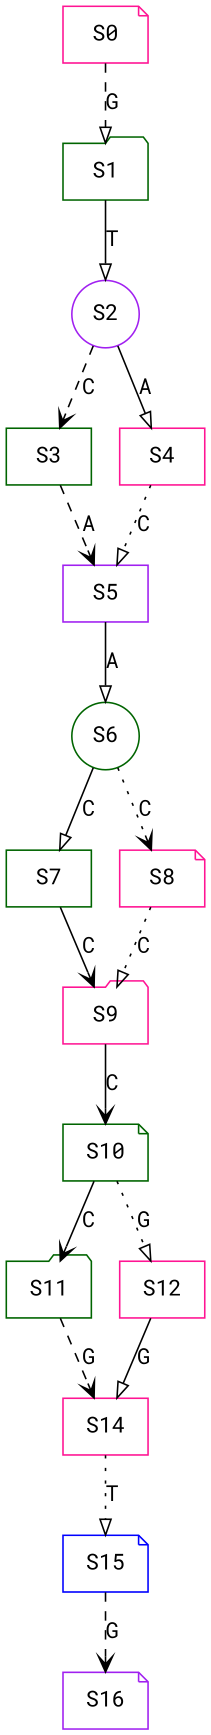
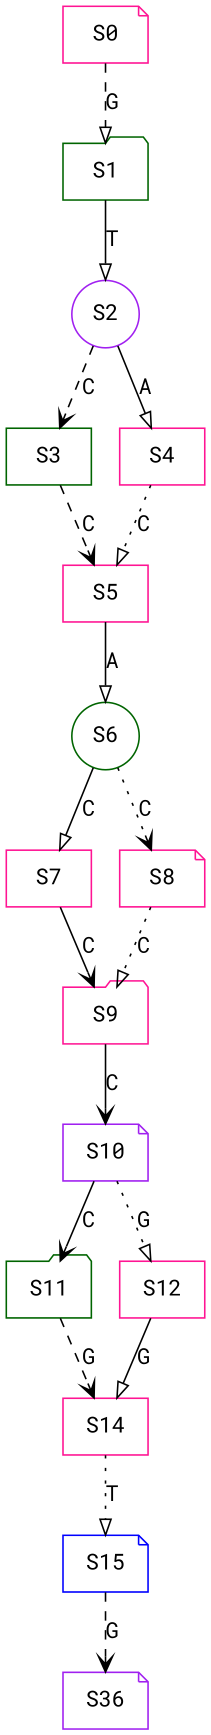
edge "S3" -> "S5": label "A" -> "C"
node "S5": color purple -> deeppink
node "S7": color darkgreen -> deeppink
node "S10": color darkgreen -> purple
node "S16": label "S16" -> "S36"
